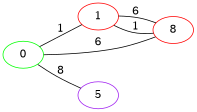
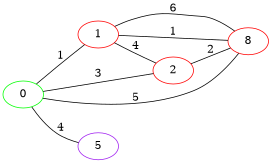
edge "8" -- "0": label "6" -> "5"
node "2": added
edge "0" -- "5": label "8" -> "4"
